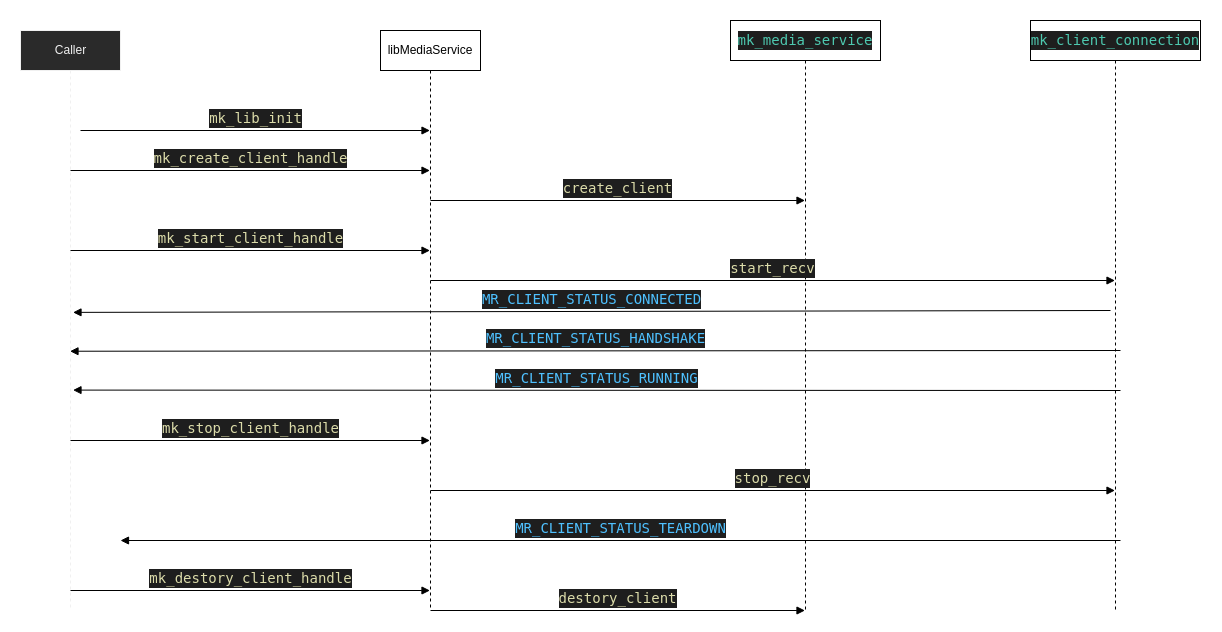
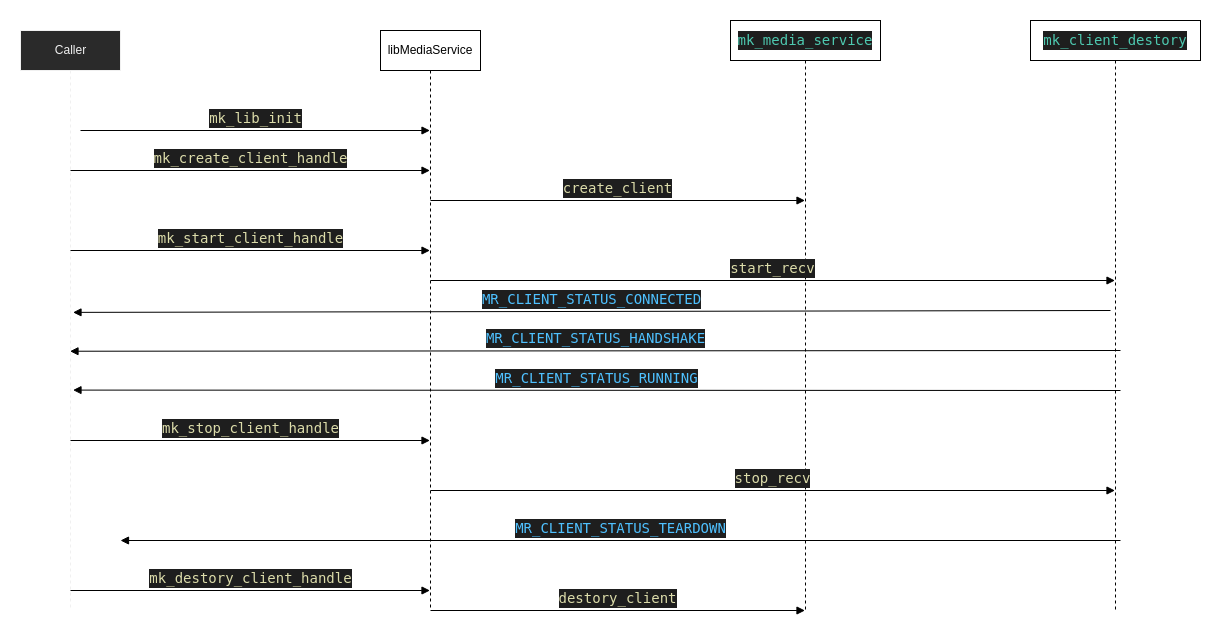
node "mk_client_connection": label "mk_client_connection" -> "mk_client_destory"
